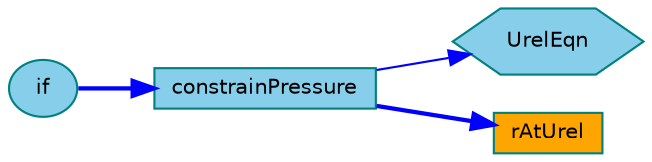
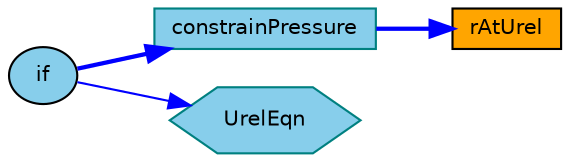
edge "constrainPressure" -> "UrelEqn": now "if" -> "UrelEqn"
node "if": color teal -> black
node "rAtUrel": color teal -> black
